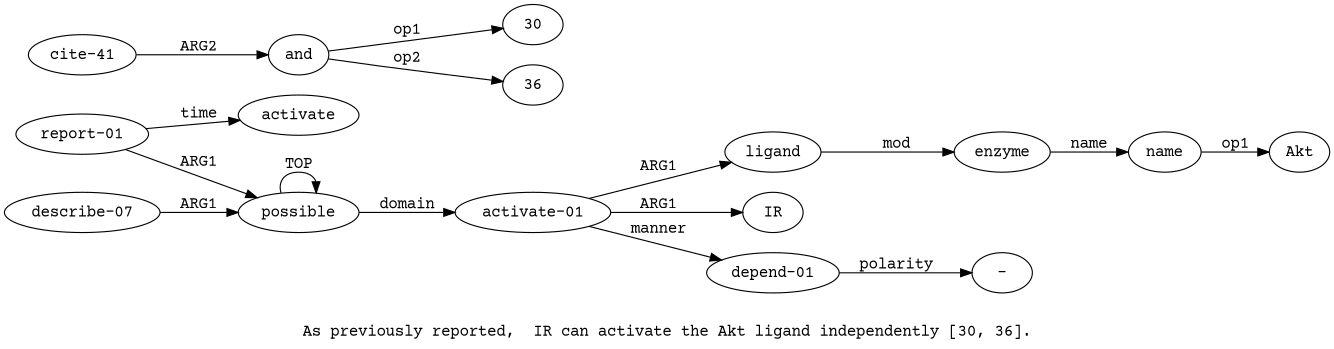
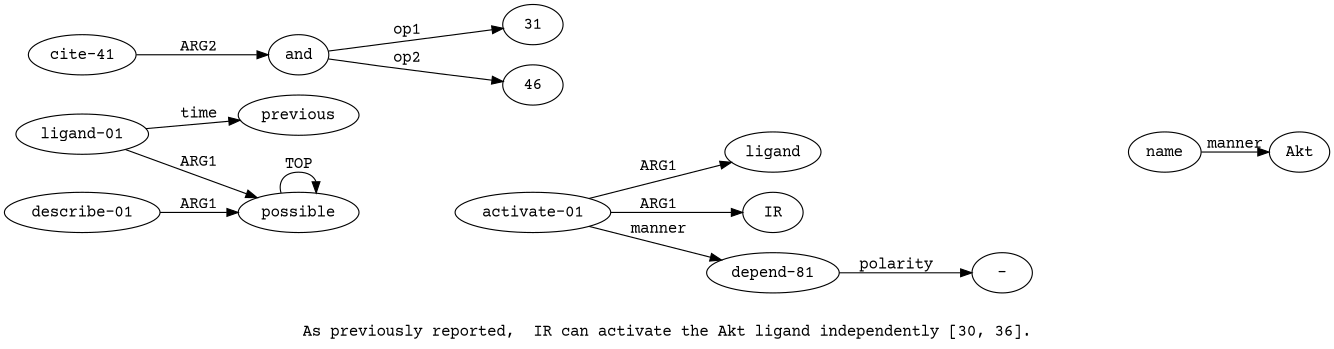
node "30": label "30" -> "31"
node "36": label "36" -> "46"
node "activate": label "activate" -> "previous"
node "report-01": label "report-01" -> "ligand-01"
edge "name" -> "Akt": label "op1" -> "manner"
node "enzyme": removed
node "describe-07": label "describe-07" -> "describe-01"
edge "possible" -> "activate-01": removed, label "domain"
node "depend-01": label "depend-01" -> "depend-81"
